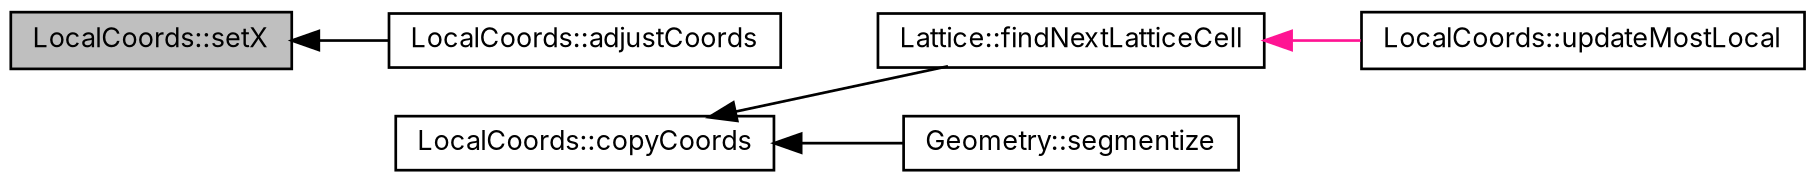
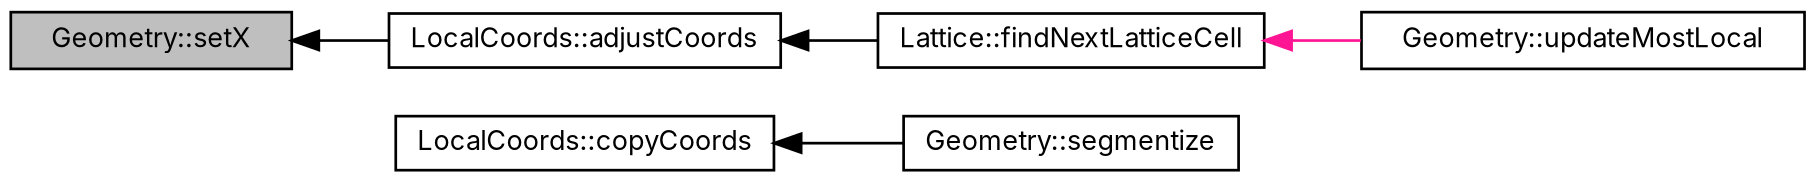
node "LocalCoords::setX": label "LocalCoords::setX" -> "Geometry::setX"
node "LocalCoords::updateMostLocal": label "LocalCoords::updateMostLocal" -> "Geometry::updateMostLocal"
edge "Lattice::findNextLatticeCell" -> "LocalCoords::copyCoords": now "Lattice::findNextLatticeCell" -> "LocalCoords::adjustCoords"
